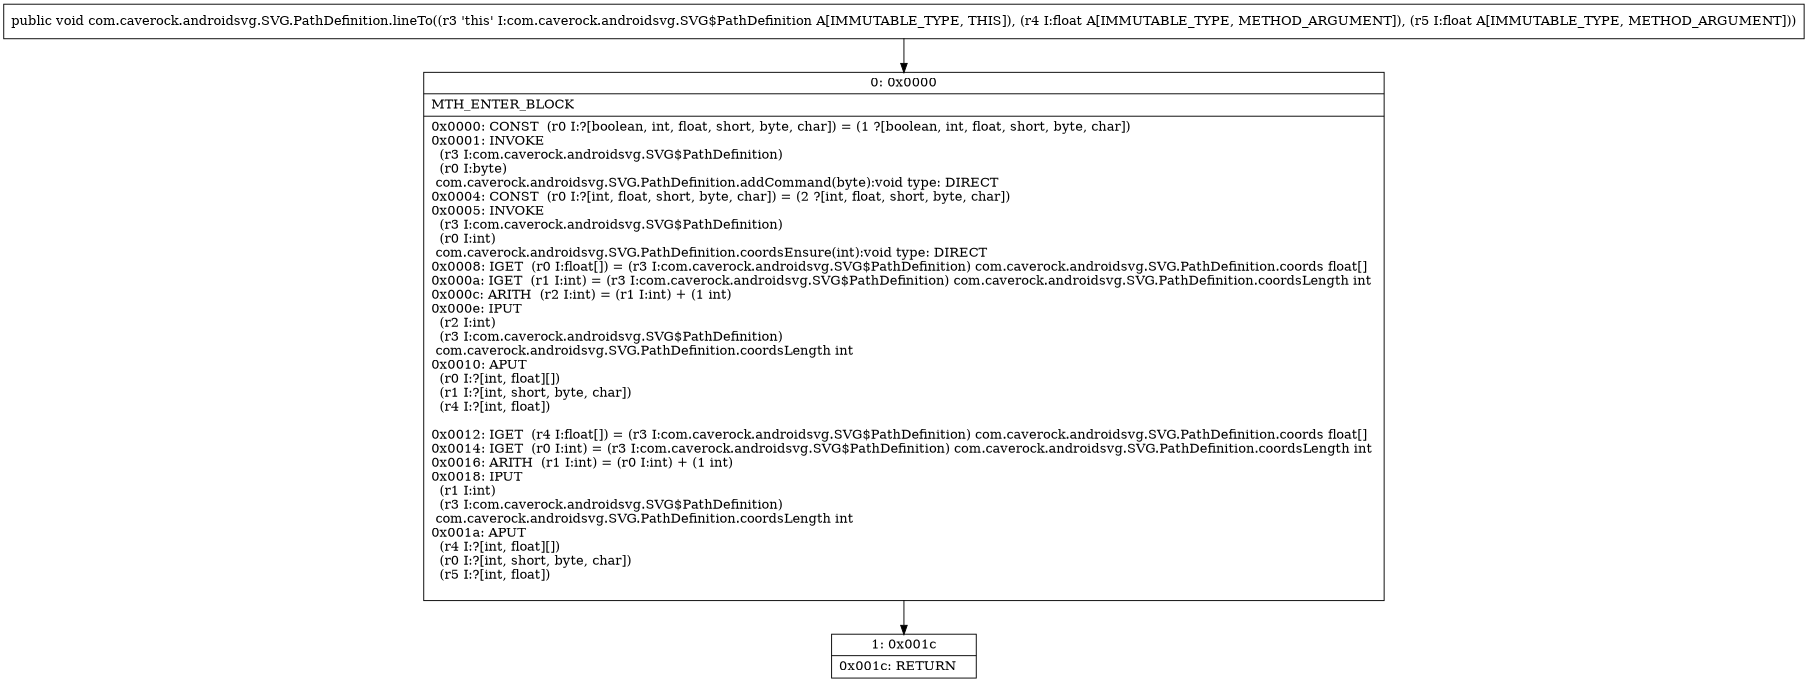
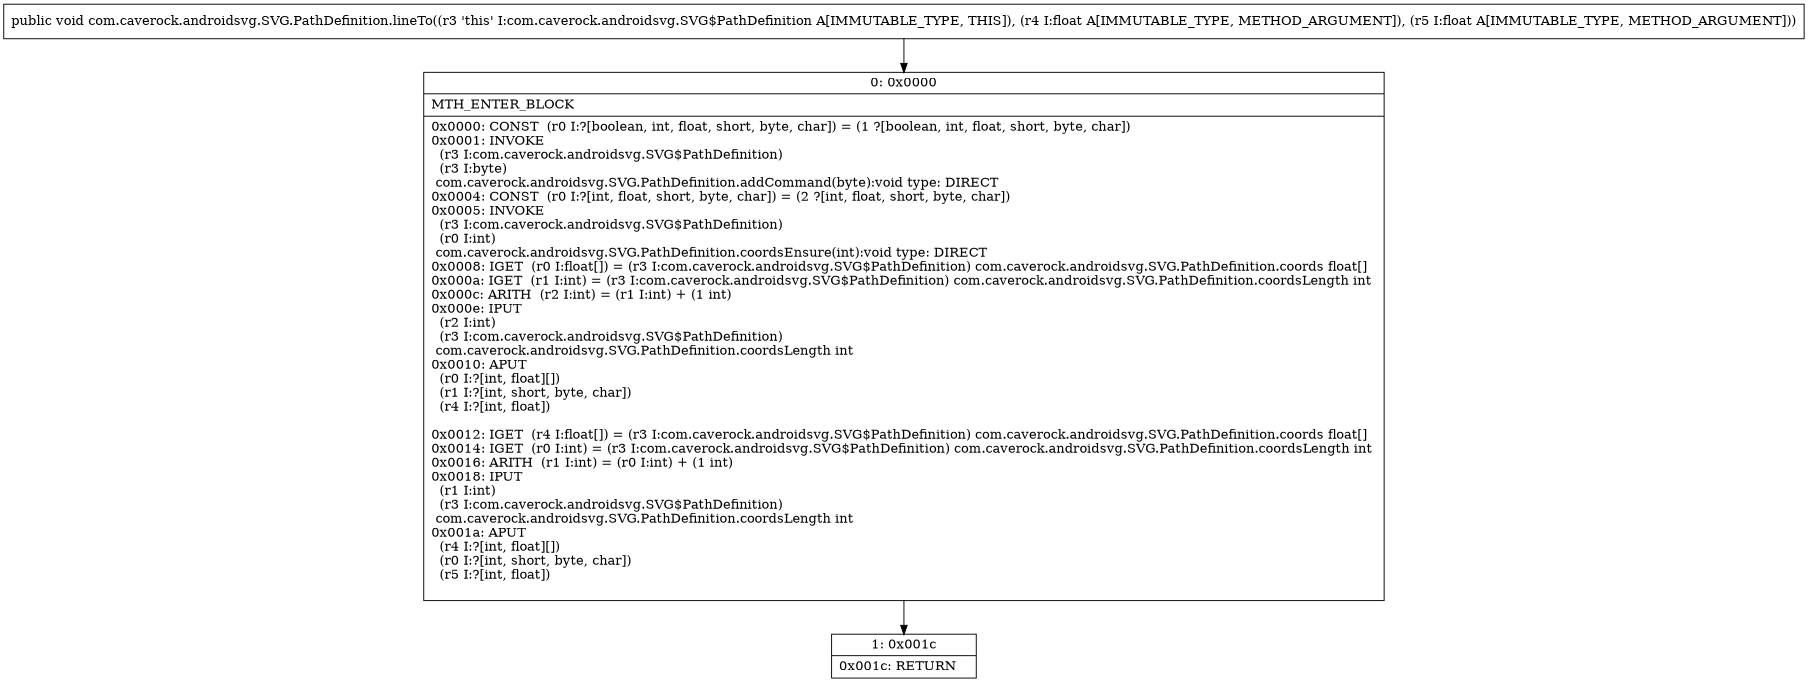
node "0: 0x0000": text "(r0 I:byte)" -> "(r3 I:byte)"
